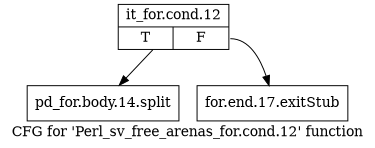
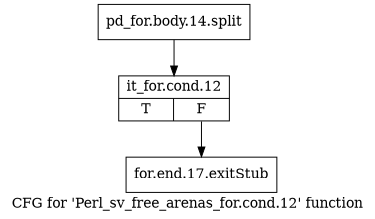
edge "it_for.cond.12" -> "pd_for.body.14.split": reversed
